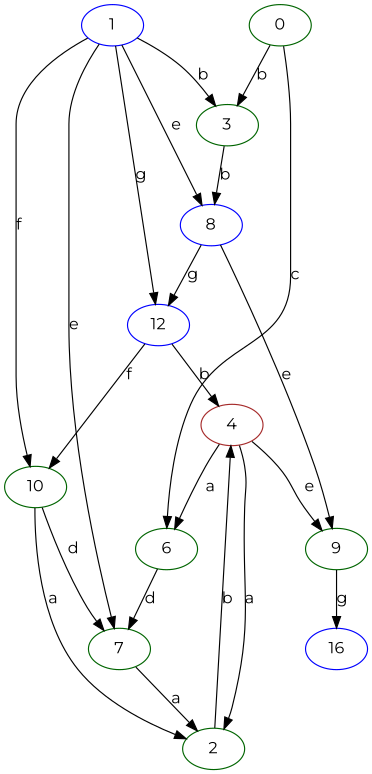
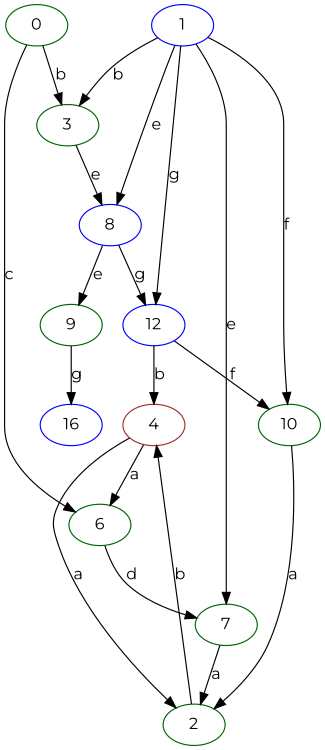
edge "3" -> "8": label "b" -> "e"
edge "4" -> "9": removed, label "e"
edge "10" -> "7": removed, label "d"
